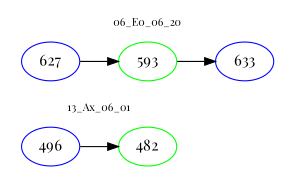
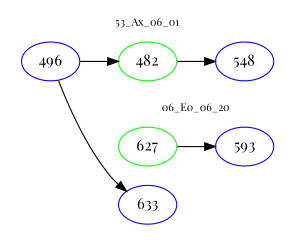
node "627": color blue -> green
node "593": color green -> blue
edge "593" -> "633": now "496" -> "633"
node "548": added
cluster "13_Ax_06_01": label "13_Ax_06_01" -> "53_Ax_06_01"
